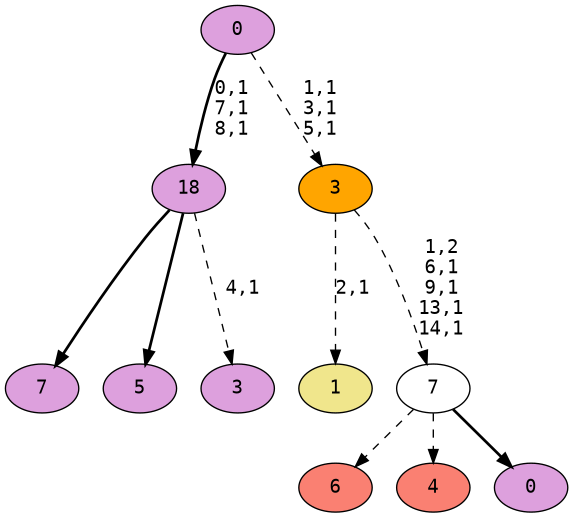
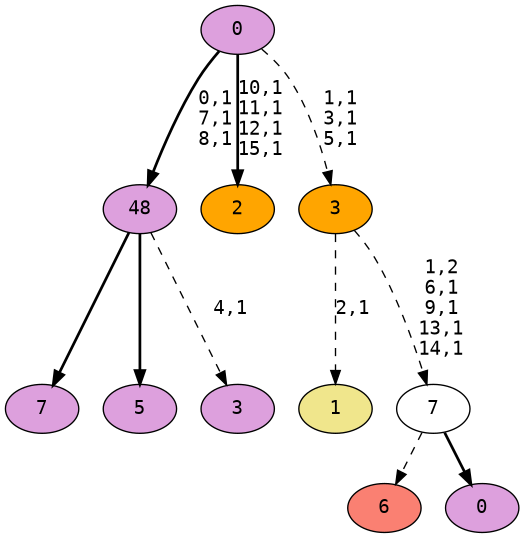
node "18": label "18" -> "48"
node "2": added
node "4": removed
